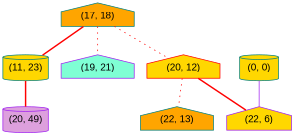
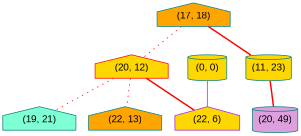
edge "(17, 18)" -- "(19, 21)": now "(20, 12)" -- "(19, 21)"
node "(19, 21)": color purple -> teal
node "(20, 49)": color purple -> teal
